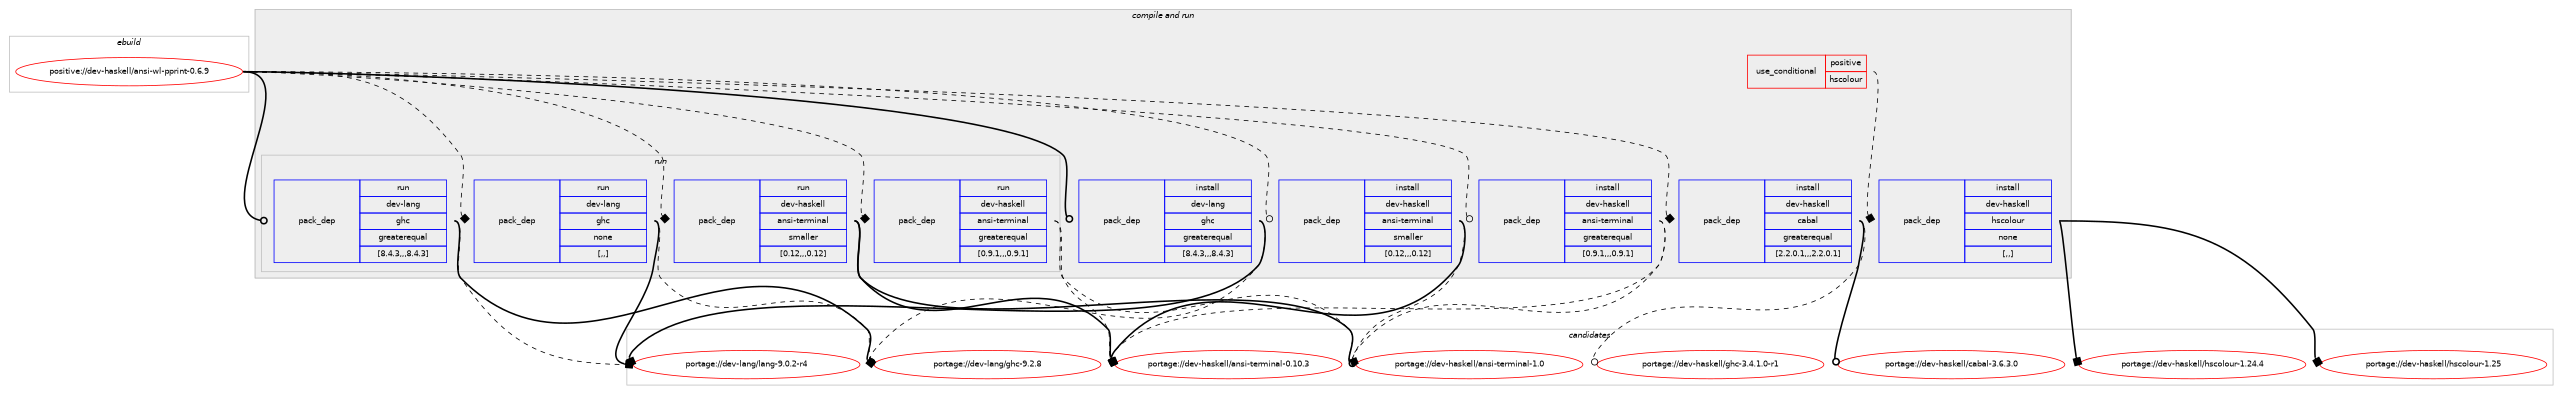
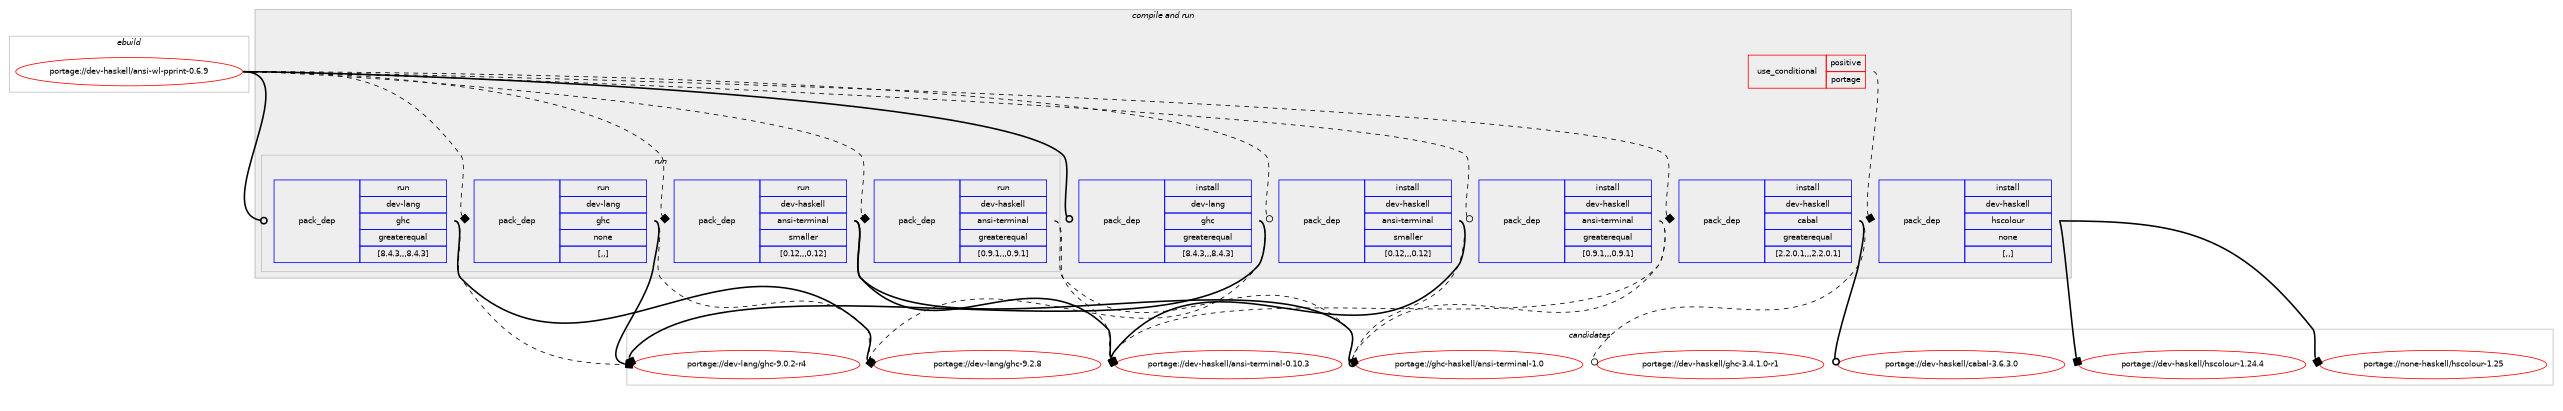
node "positive://dev-haskell/ansi-wl-pprint-0.6.9": label "positive://dev-haskell/ansi-wl-pprint-0.6.9" -> "portage://dev-haskell/ansi-wl-pprint-0.6.9"
node "use_conditional": text "hscolour" -> "portage"
node "portage://dev-lang/lang-9.0.2-r4": label "portage://dev-lang/lang-9.0.2-r4" -> "portage://dev-lang/ghc-9.0.2-r4"
node "portage://dev-haskell/ansi-terminal-1.0": label "portage://dev-haskell/ansi-terminal-1.0" -> "portage://ghc-haskell/ansi-terminal-1.0"
node "portage://dev-haskell/hscolour-1.25": label "portage://dev-haskell/hscolour-1.25" -> "portage://none-haskell/hscolour-1.25"
